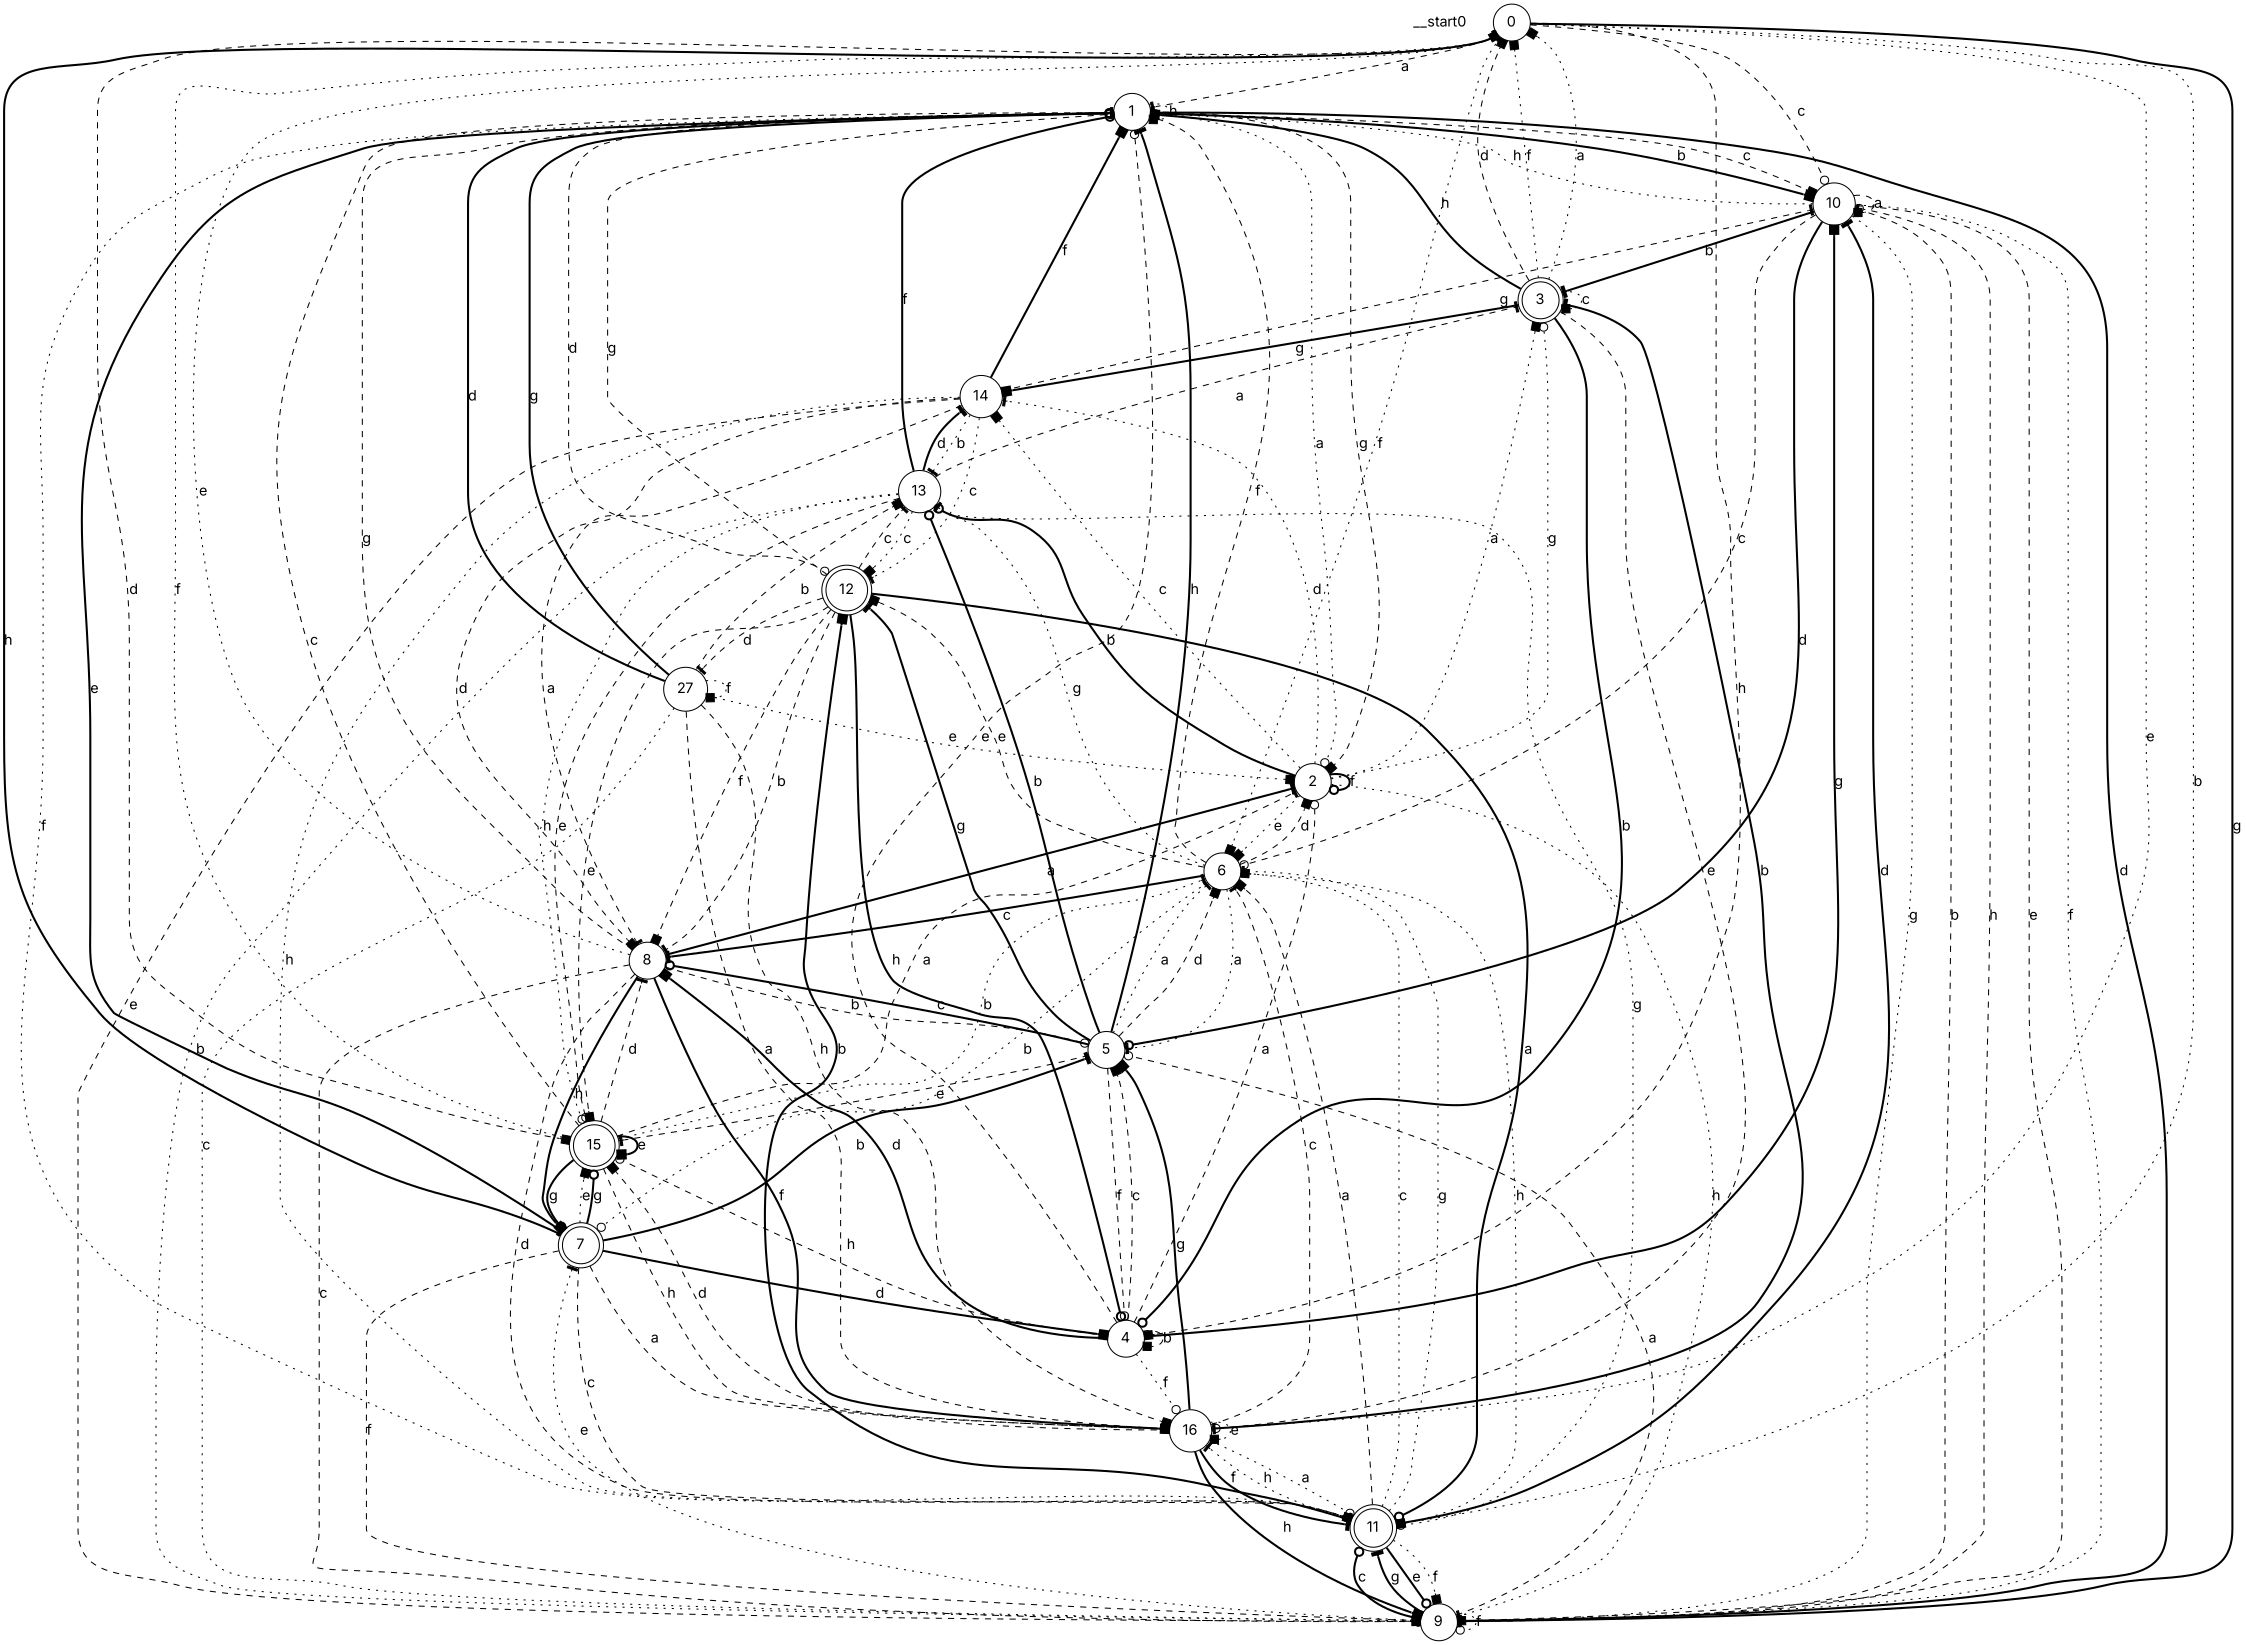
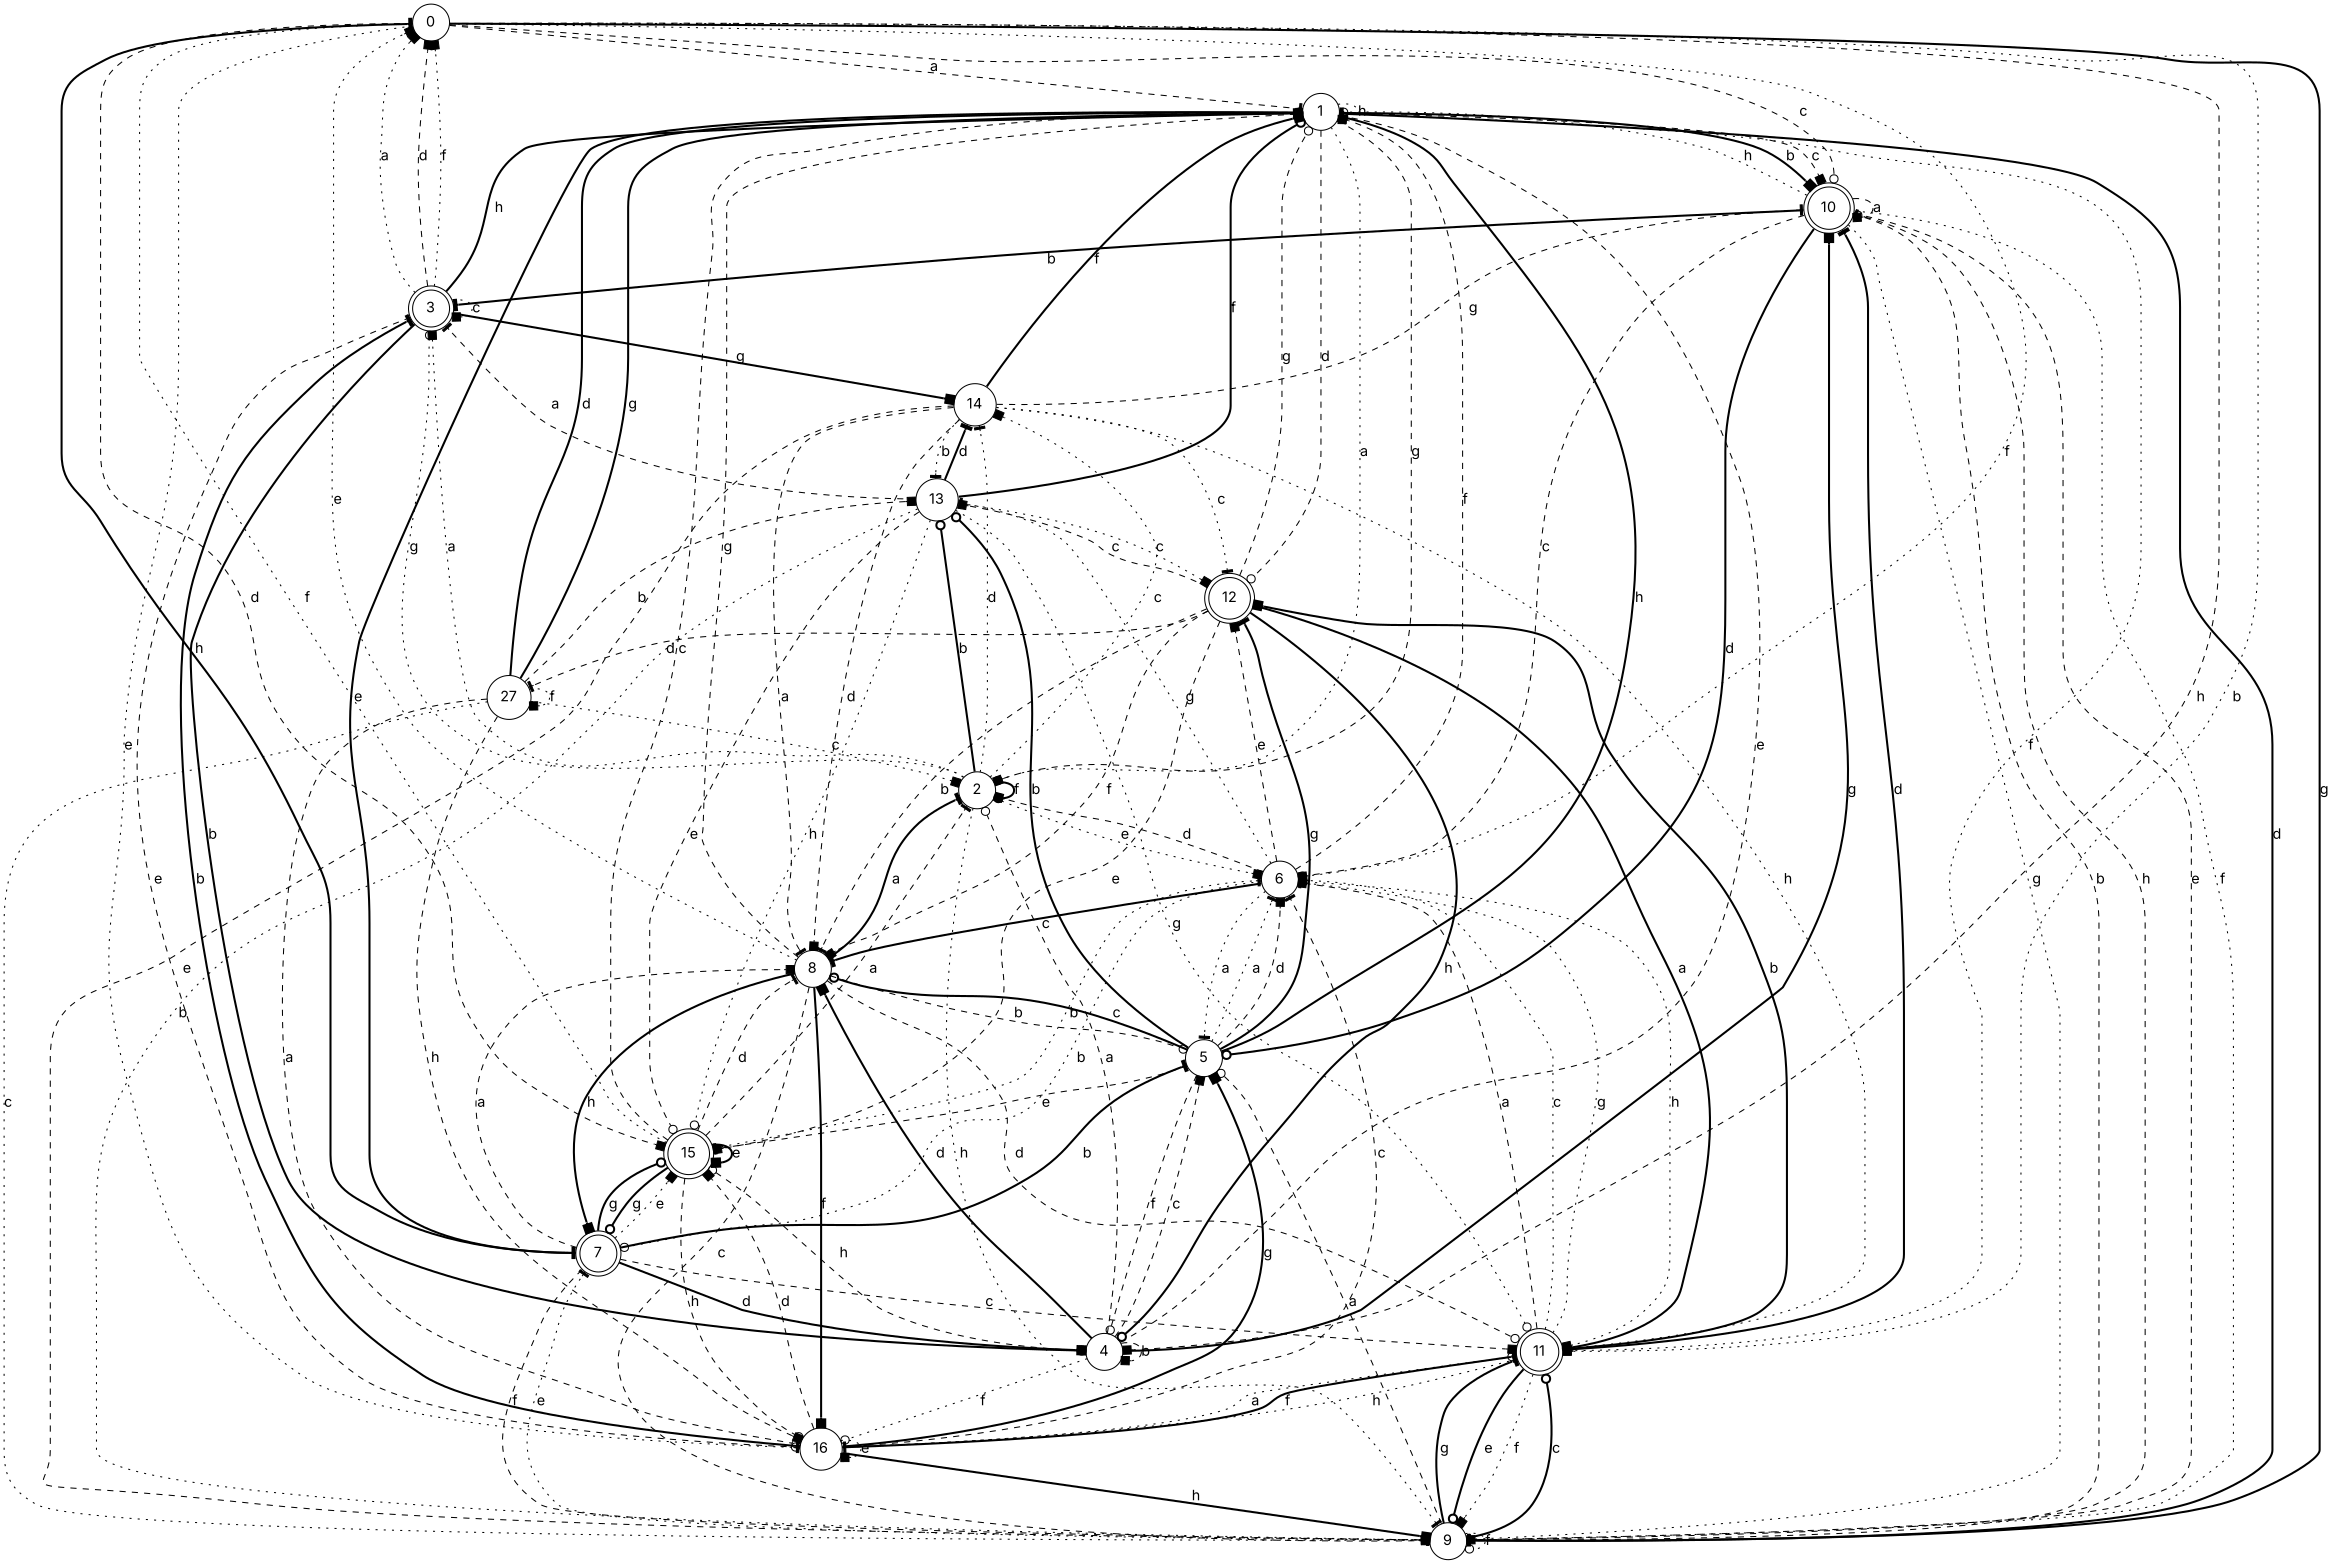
node "__start0": removed
node "10": shape circle -> doublecircle
edge "6" -> "1": arrowhead odot -> box
edge "12" -> "13": arrowhead tee -> box
edge "27" -> "2": label "e" -> "c"
edge "7" -> "16": now "7" -> "8"
